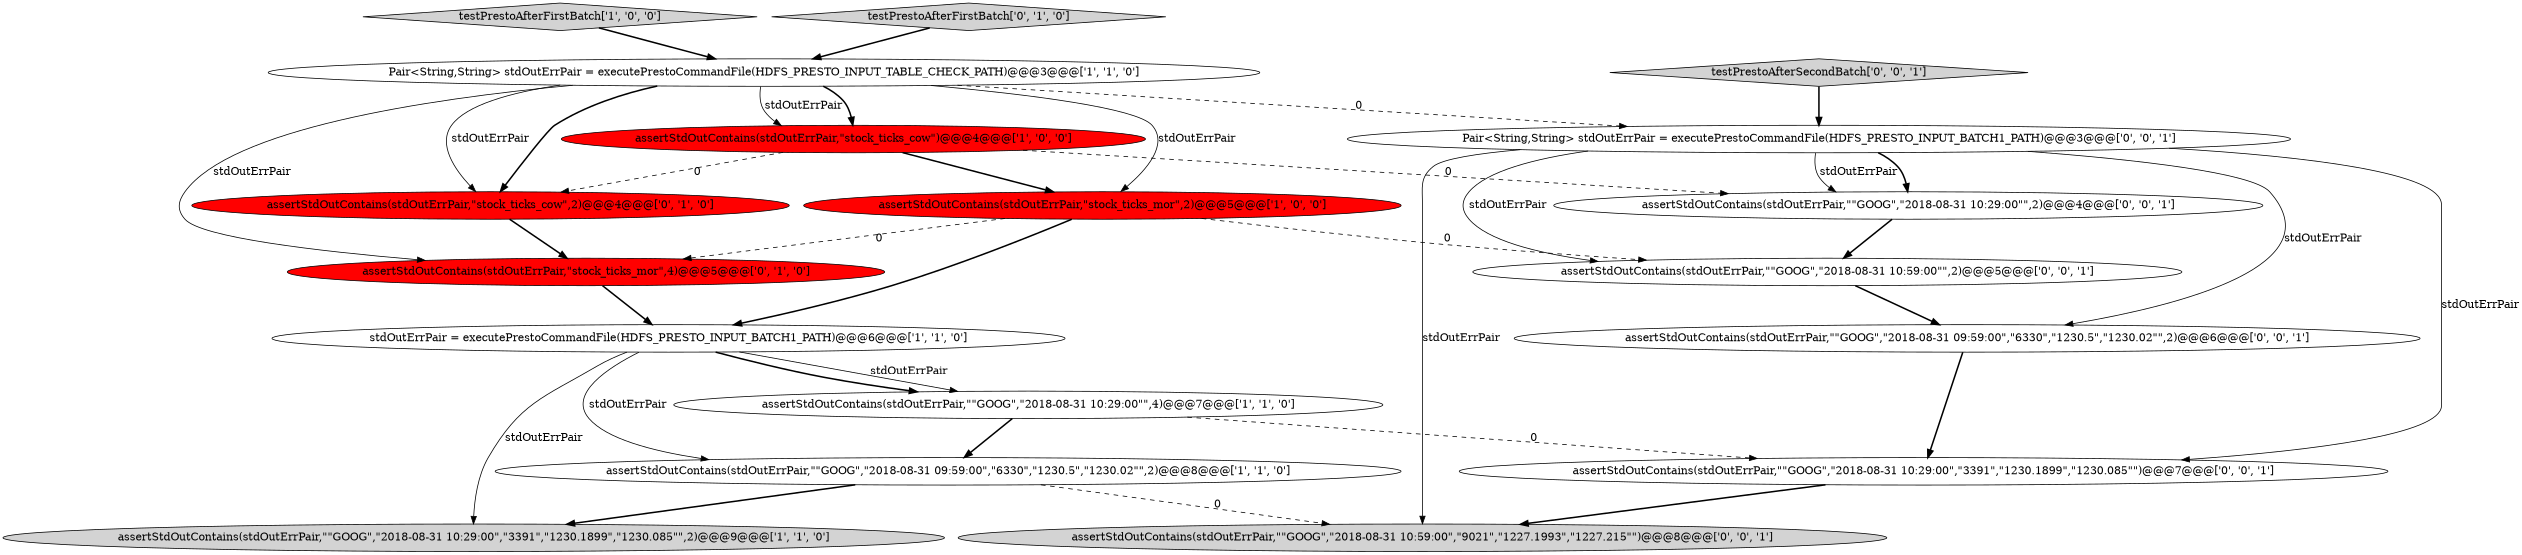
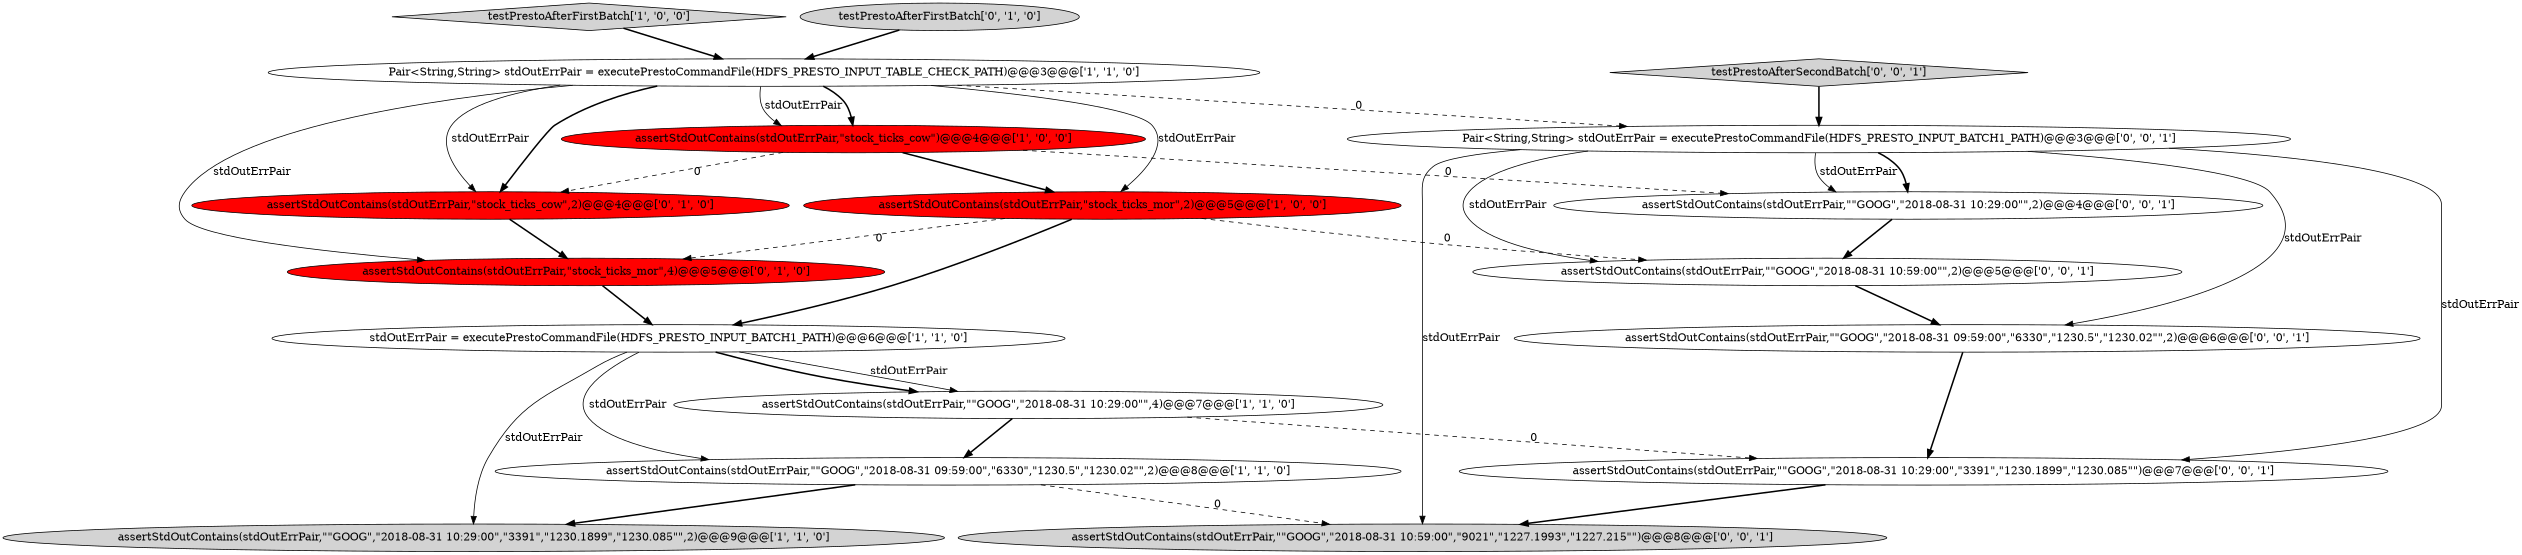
node "testPrestoAfterFirstBatch['0', '1', '0']": shape diamond -> ellipse
